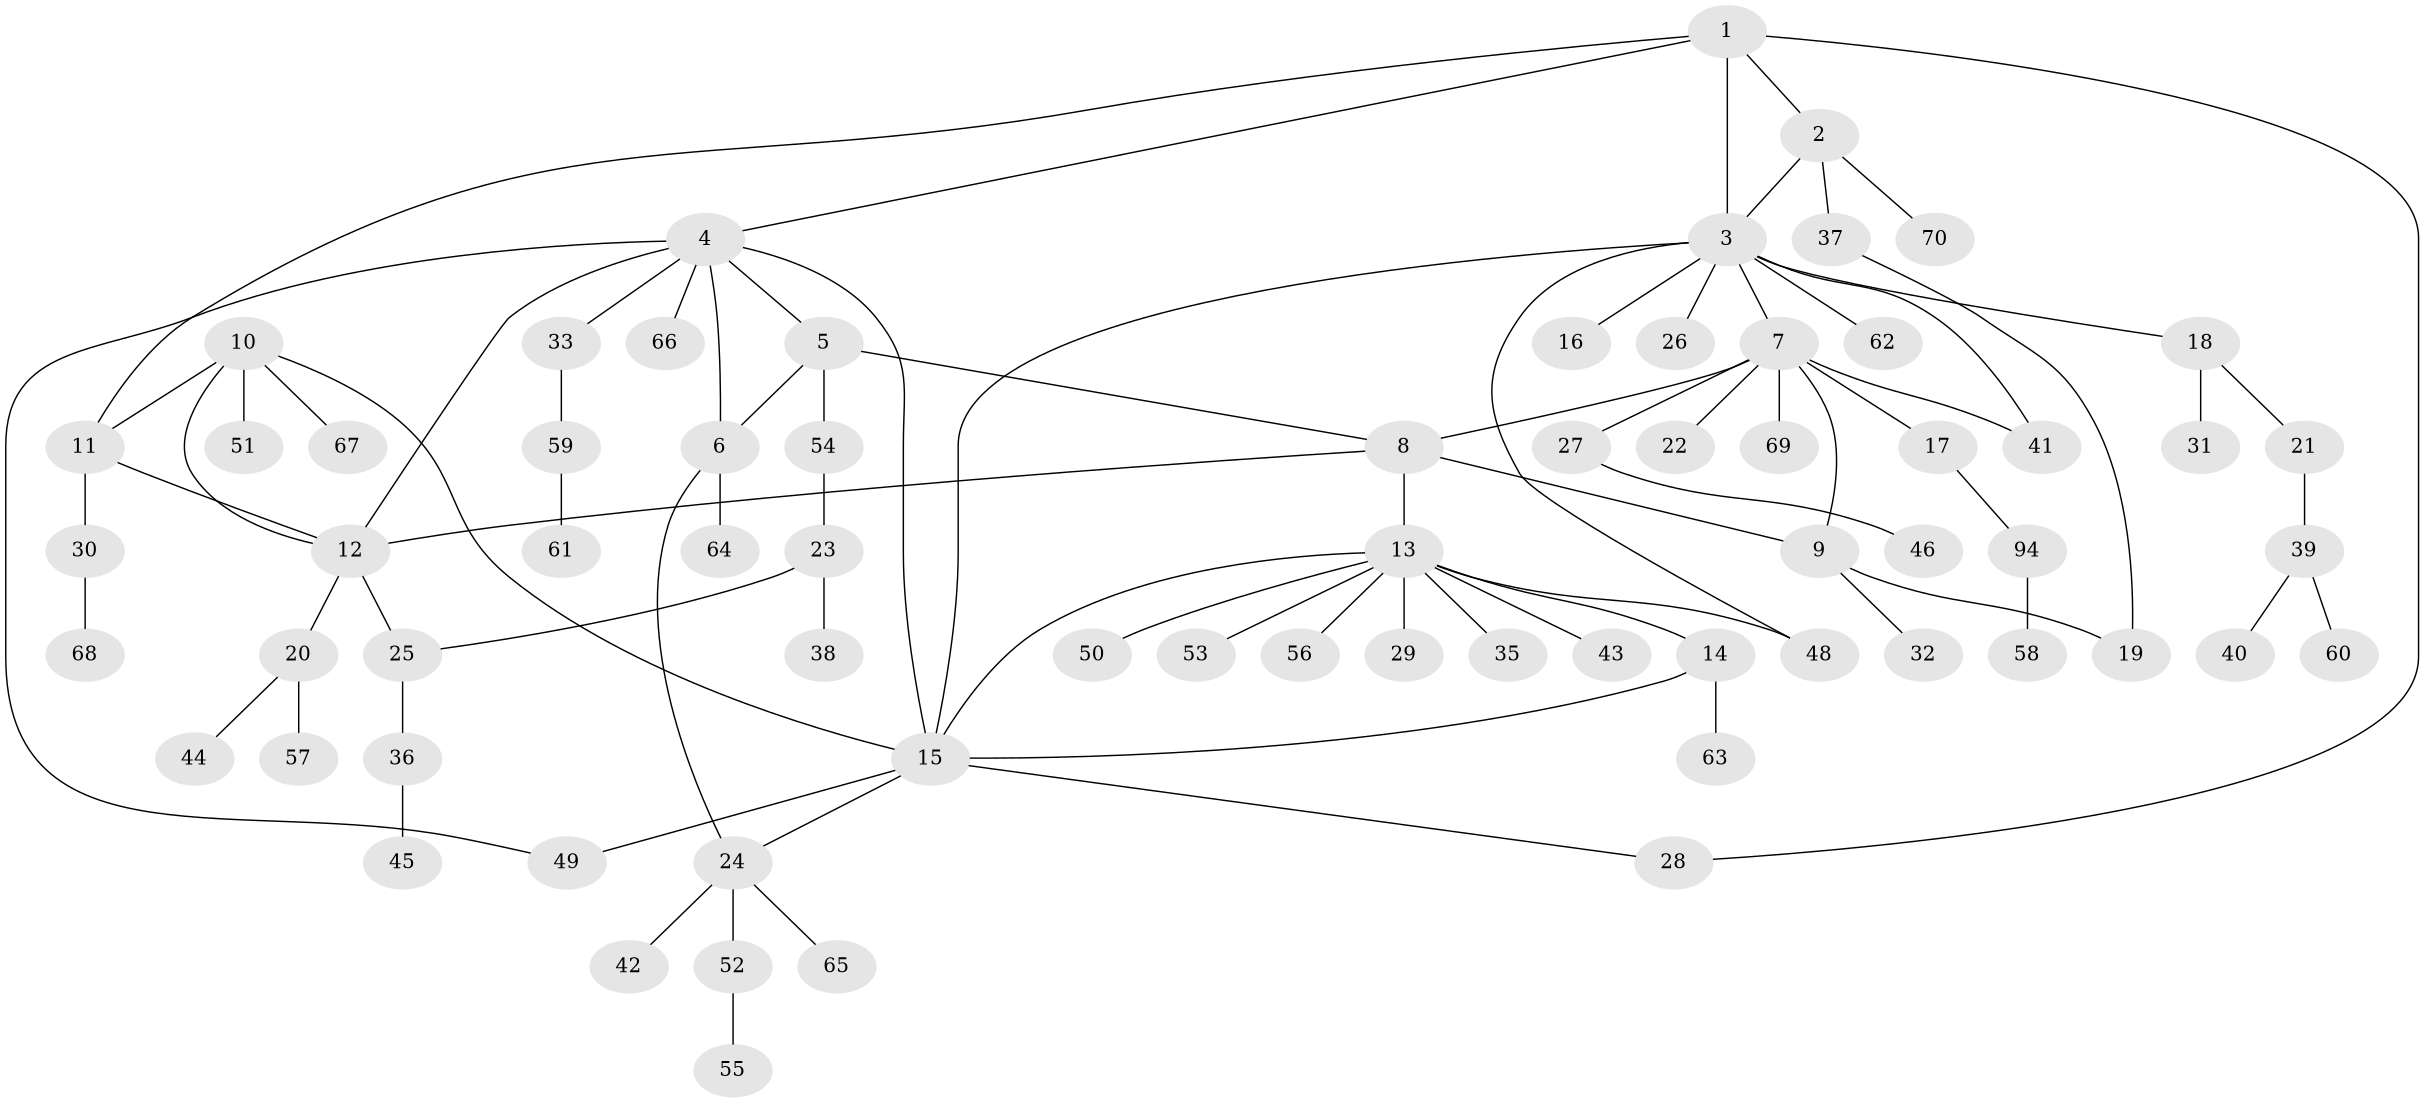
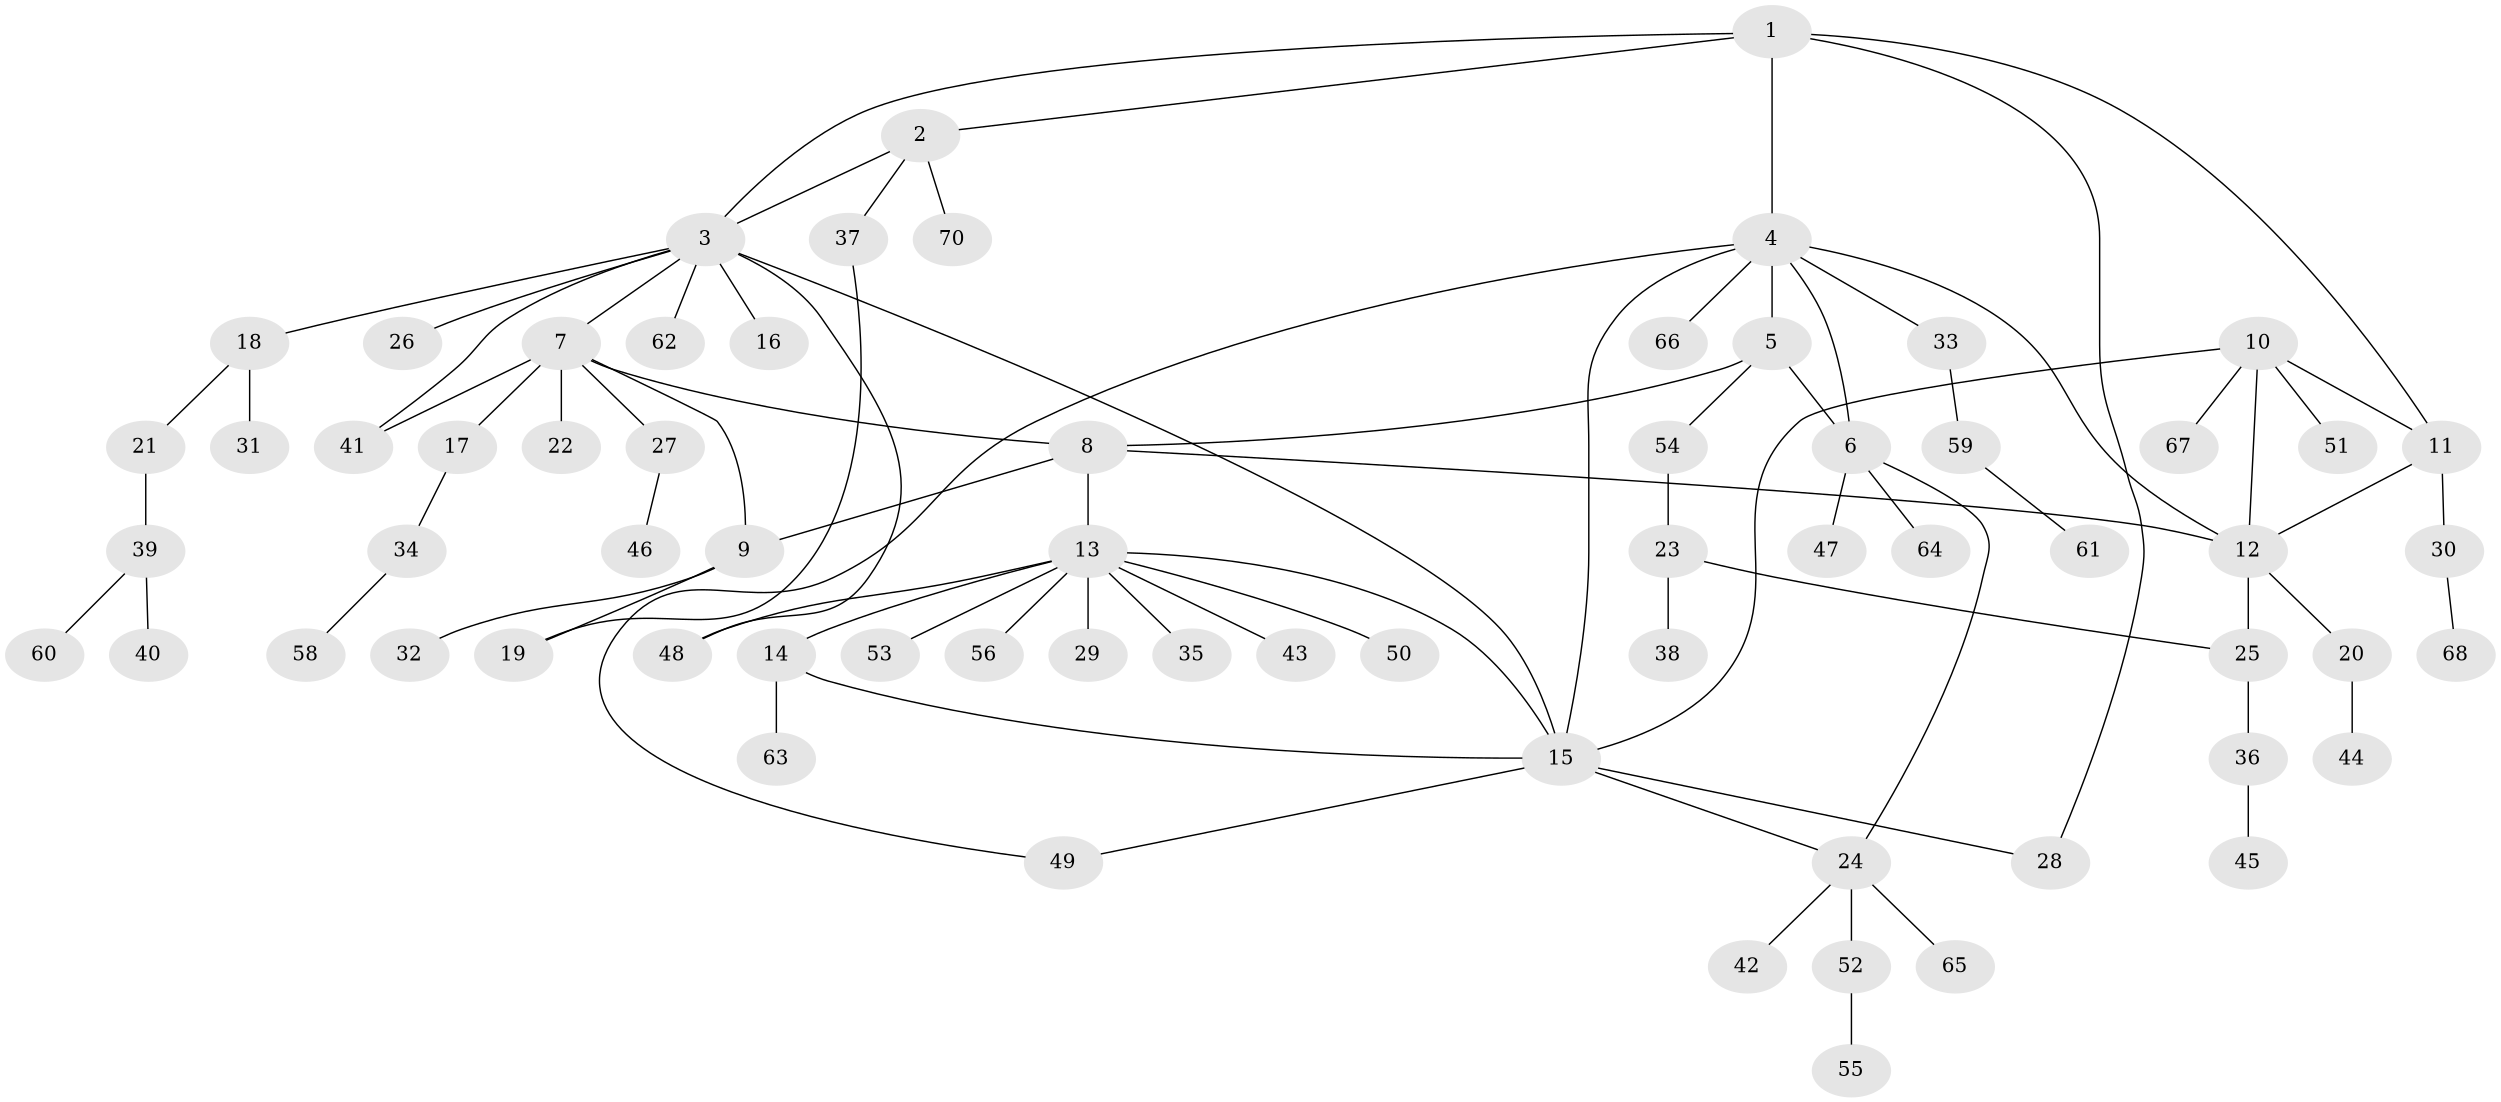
node "69": removed
node "47": added
node "94": label "94" -> "34"
node "57": removed
